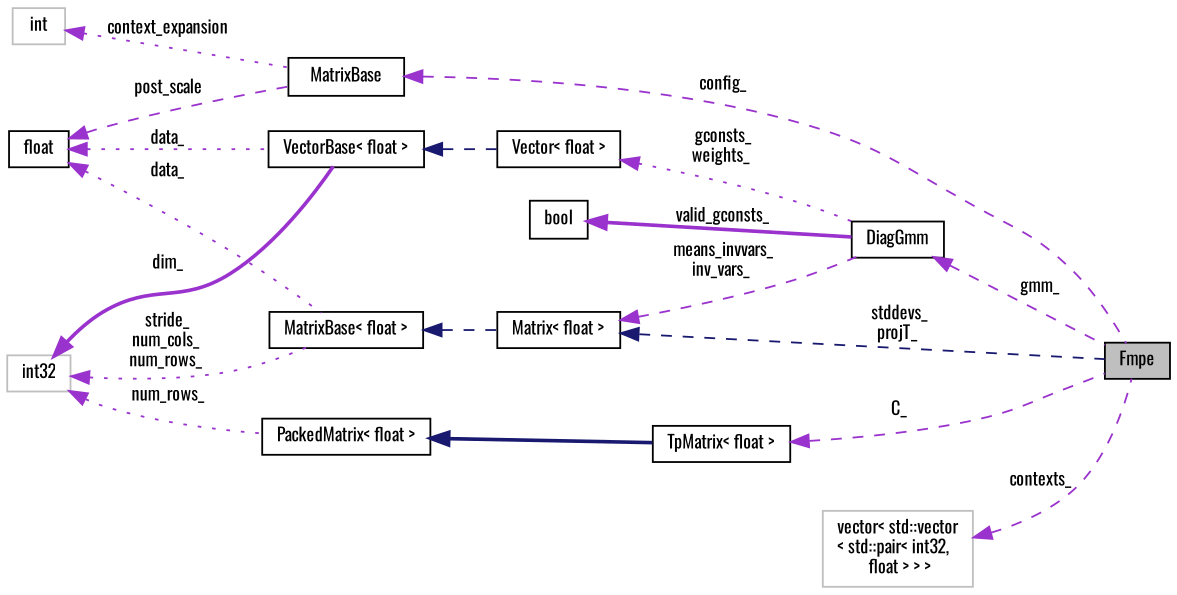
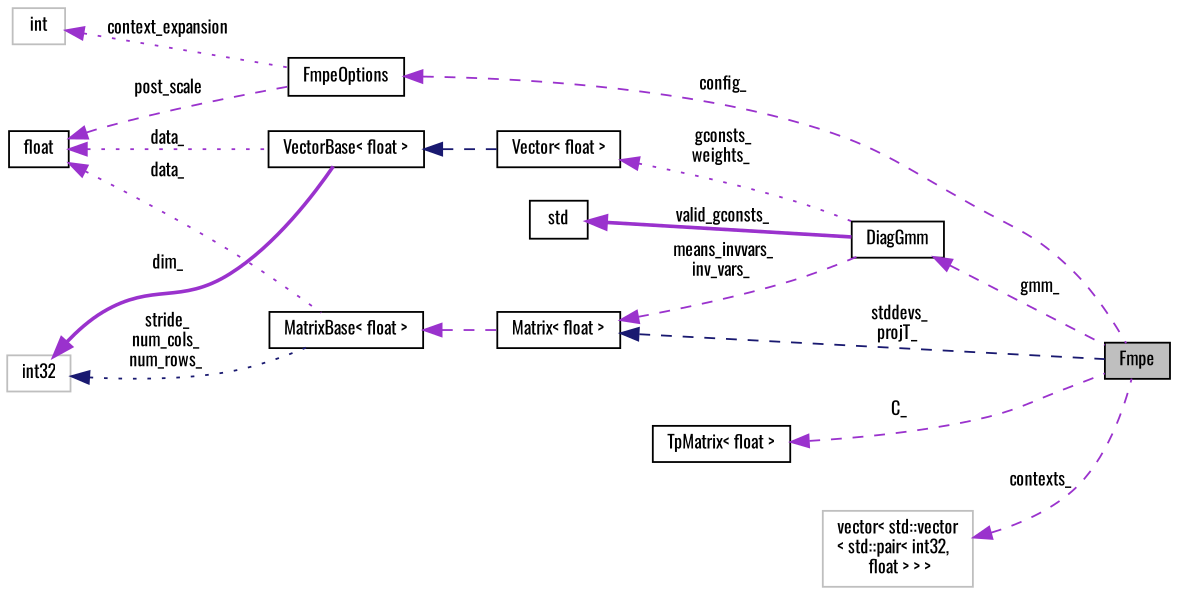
node "MatrixBase": label "MatrixBase" -> "FmpeOptions"
node "bool": label "bool" -> "std"
edge "Matrix< float >" -> "MatrixBase< float >": color midnightblue -> darkorchid3
edge "MatrixBase< float >" -> "int32": color darkorchid3 -> midnightblue
node "PackedMatrix< float >": removed
